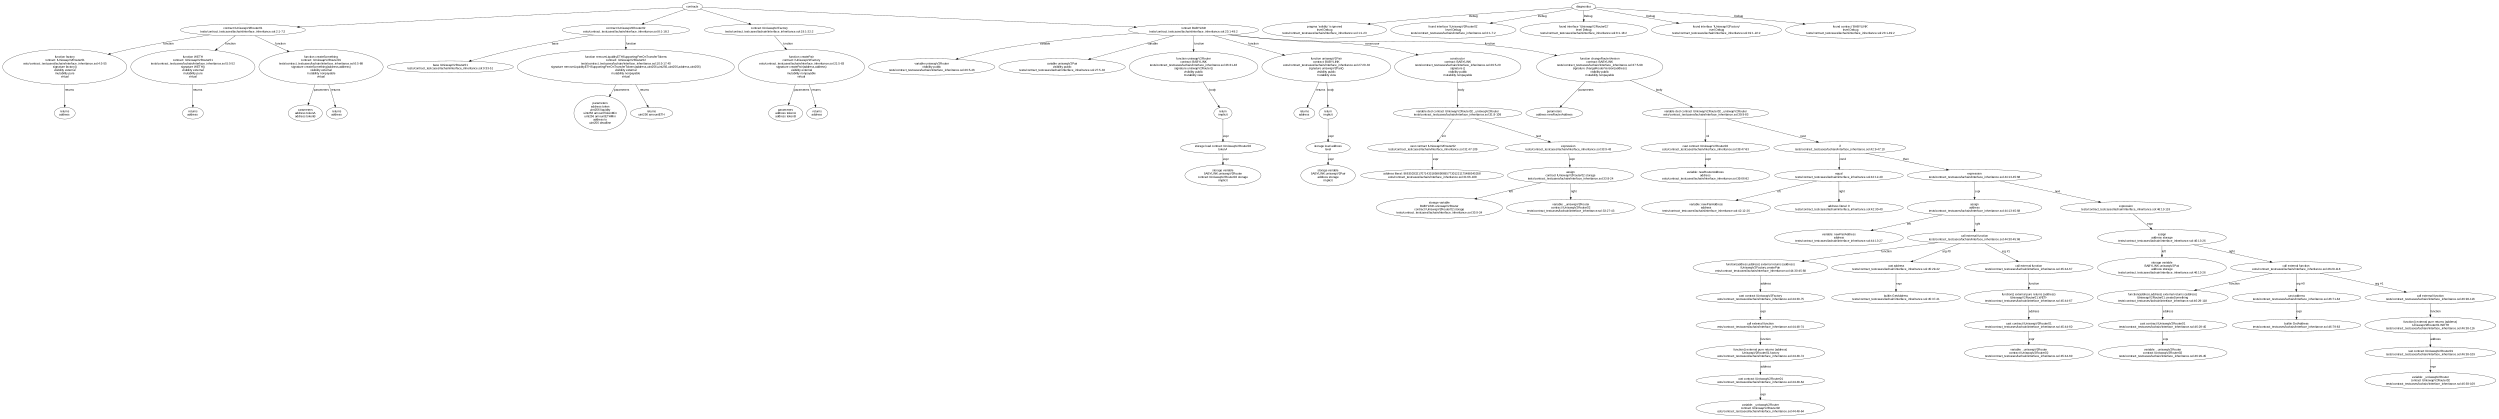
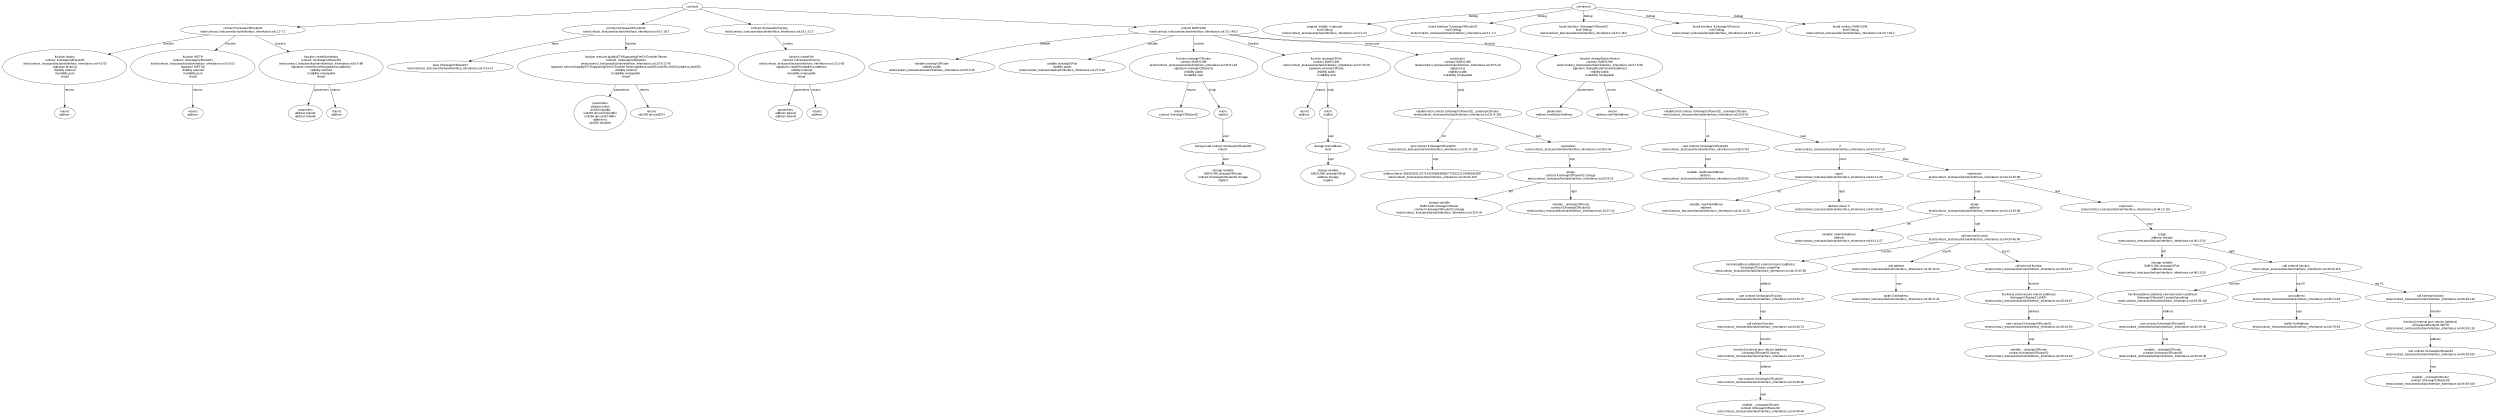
node "diagnostics": label "diagnostics" -> "constructor"
node "returns contract IUniswapV2Router02": added
node "returns address newPairAddress": added
